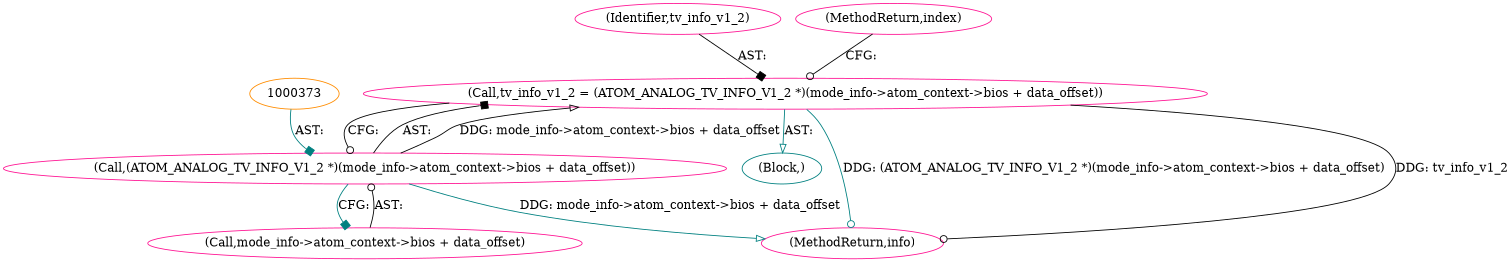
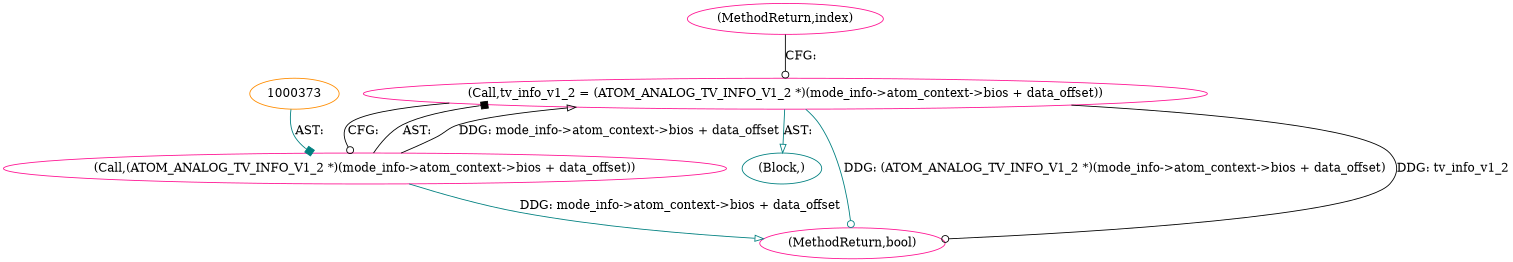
node "(Identifier,tv_info_v1_2)": removed
node "(Call,mode_info->atom_context->bios + data_offset)": removed
node "(MethodReturn,info)": label "(MethodReturn,info)" -> "(MethodReturn,bool)"
